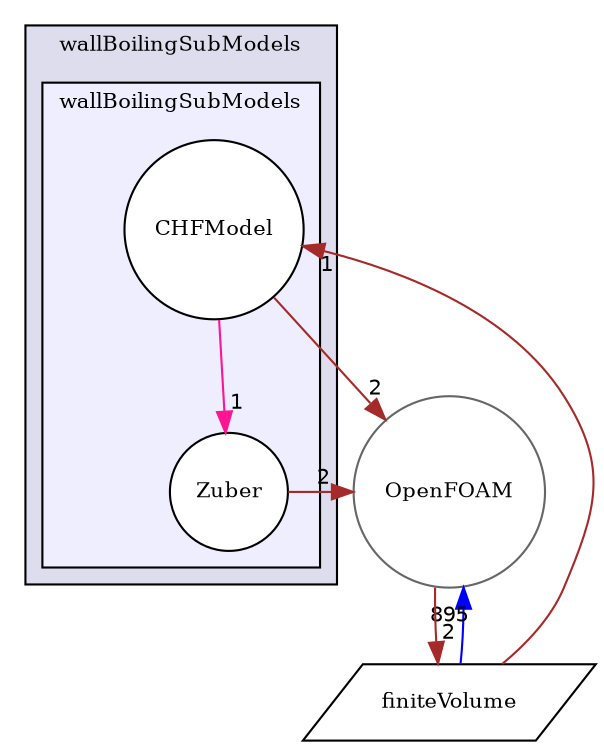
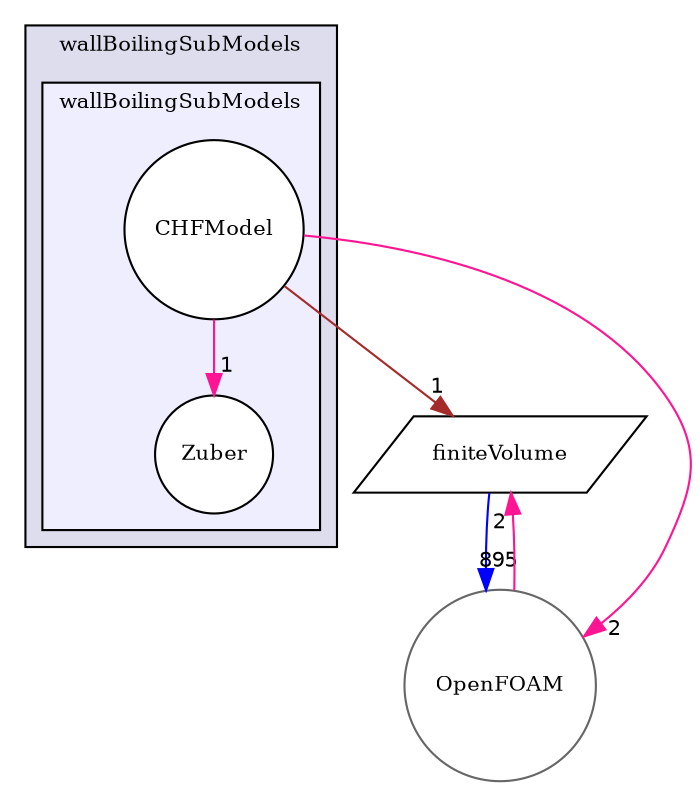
edge "CHFModel" -> "OpenFOAM": color brown -> deeppink
edge "finiteVolume" -> "CHFModel": reversed
edge "Zuber" -> "OpenFOAM": removed
edge "OpenFOAM" -> "finiteVolume": color brown -> deeppink
